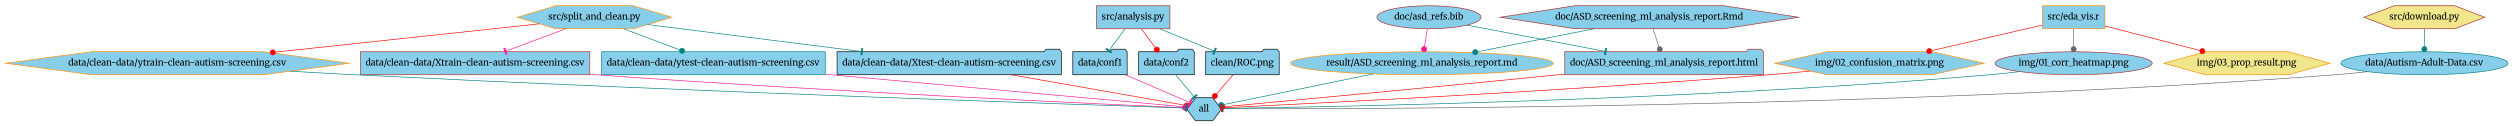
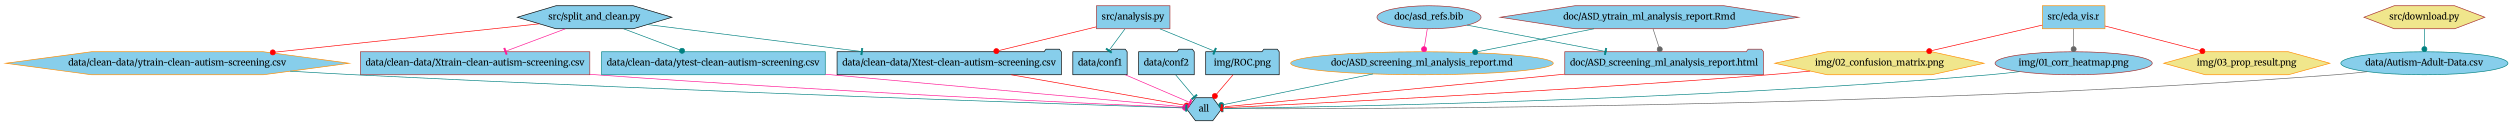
node "src/split_and_clean.py": color darkorange -> black
node "doc/ASD_screening_ml_analysis_report.Rmd": label "doc/ASD_screening_ml_analysis_report.Rmd" -> "doc/ASD_ytrain_ml_analysis_report.Rmd"
edge "src/analysis.py" -> "data/conf2": now "src/analysis.py" -> "data/clean-data/Xtest-clean-autism-screening.csv"
node "clean/ROC.png": label "clean/ROC.png" -> "img/ROC.png"
node "result/ASD_screening_ml_analysis_report.md": label "result/ASD_screening_ml_analysis_report.md" -> "doc/ASD_screening_ml_analysis_report.md"
node "img/02_confusion_matrix.png": fillcolor skyblue -> khaki
edge "doc/ASD_screening_ml_analysis_report.html" -> "all": arrowhead dot -> tee
